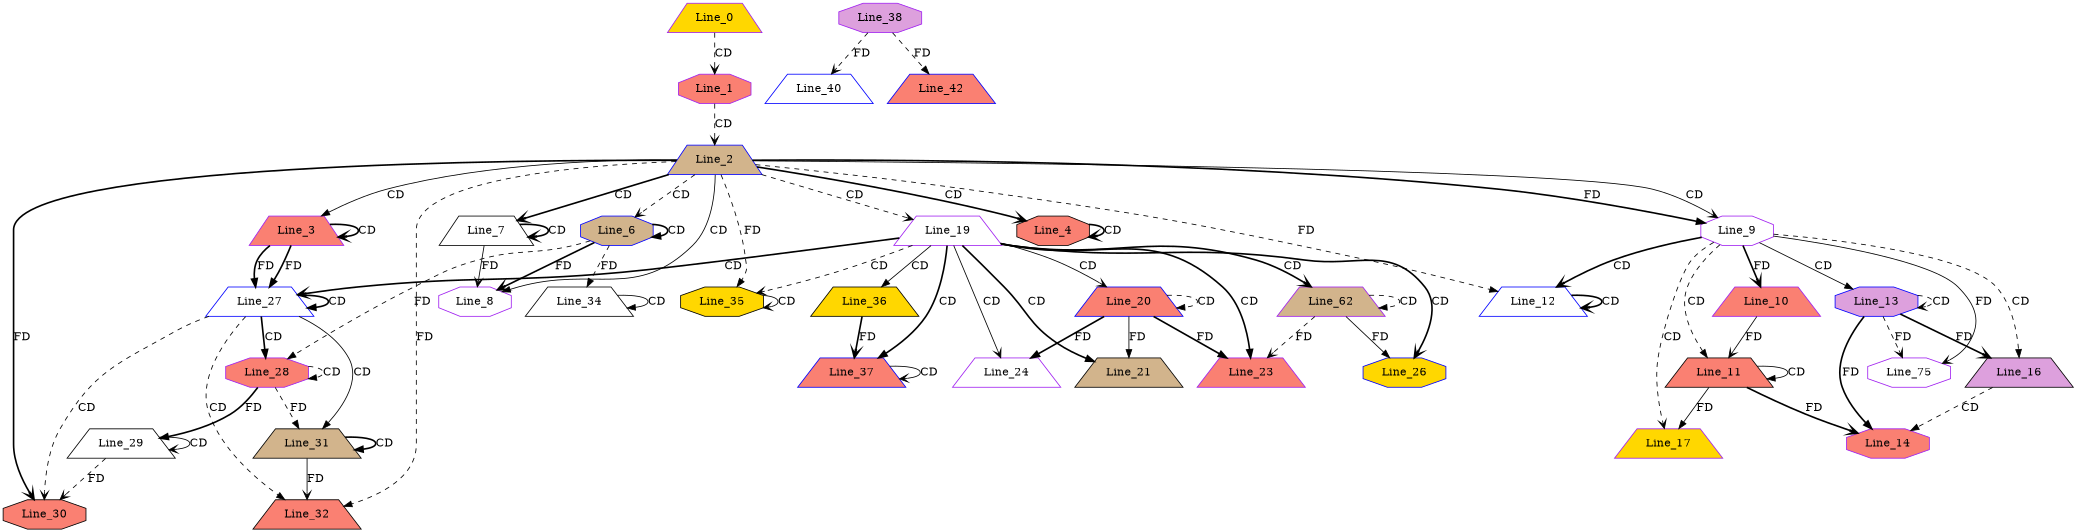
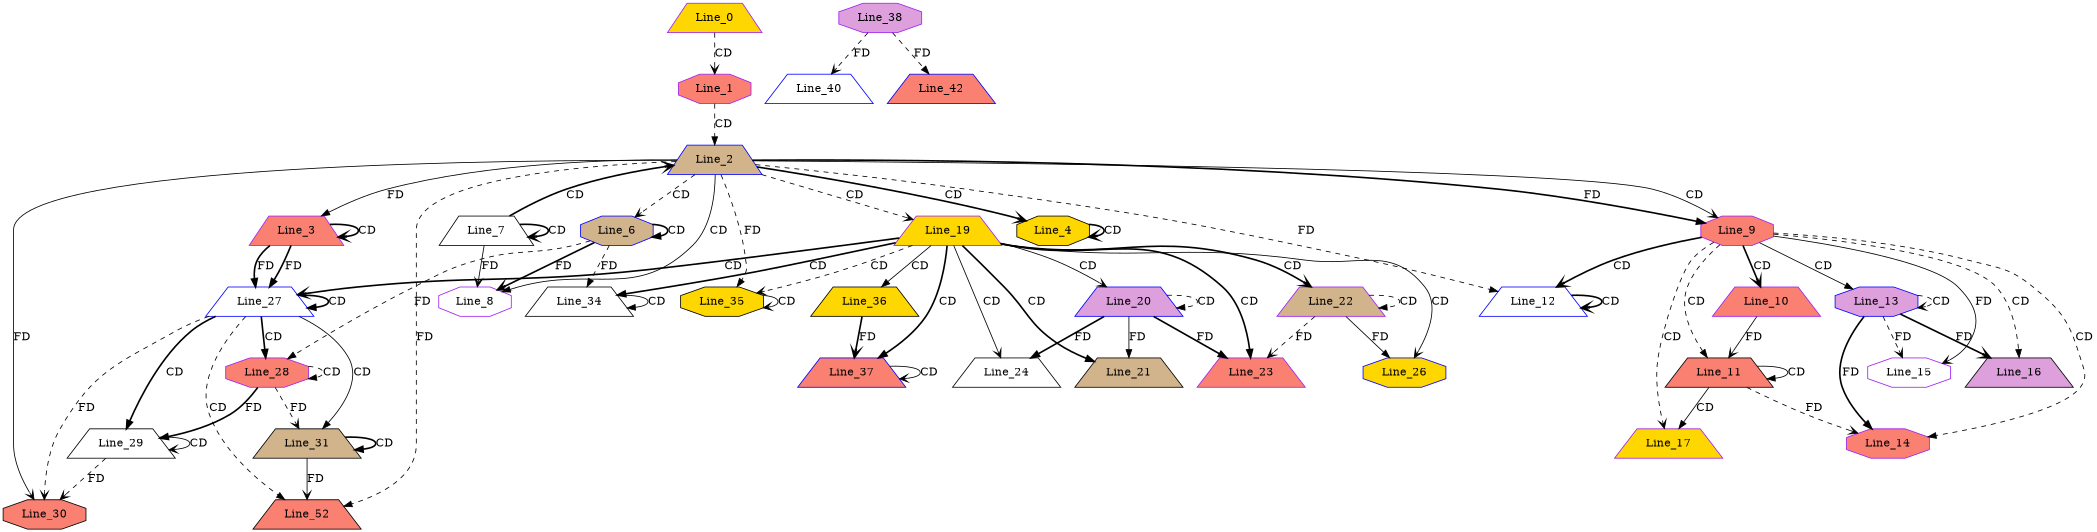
edge "Line_1" -> "Line_2": arrowhead vee -> normal
edge "Line_2" -> "Line_30": style bold -> solid
edge "Line_2" -> "Line_3": label "CD" -> "FD"
edge "Line_2" -> "Line_7": reversed
node "Line_19": fillcolor white -> gold
node "Line_4": fillcolor salmon -> gold
node "Line_9": fillcolor white -> salmon
edge "Line_19" -> "Line_26": style bold -> solid
edge "Line_9" -> "Line_10": label "FD" -> "CD"
edge "Line_19" -> "Line_34": added, label "CD"
node "Line_20": fillcolor salmon -> plum
node "Line_62": label "Line_62" -> "Line_22"
edge "Line_27" -> "Line_29": added, label "CD"
node "Line_24": color purple -> black
node "Line_75": label "Line_75" -> "Line_15"
edge "Line_28" -> "Line_31": arrowhead normal -> vee
edge "Line_16" -> "Line_14": now "Line_9" -> "Line_14"
edge "Line_27" -> "Line_30": label "CD" -> "FD"
edge "Line_11" -> "Line_17": label "FD" -> "CD"
edge "Line_11" -> "Line_14": style bold -> dashed
node "Line_32": label "Line_32" -> "Line_52"
